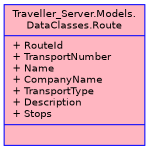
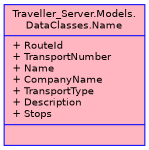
node "Traveller_Server.Models.": text "DataClasses.Route" -> "DataClasses.Name"
